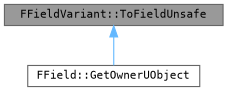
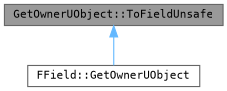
node "FFieldVariant::ToFieldUnsafe": label "FFieldVariant::ToFieldUnsafe" -> "GetOwnerUObject::ToFieldUnsafe"
